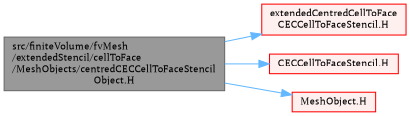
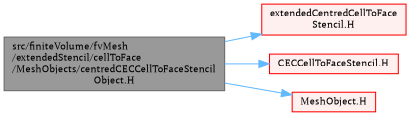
node "extendedCentredCellToFace CECCellToFaceStencil.H": label "extendedCentredCellToFace CECCellToFaceStencil.H" -> "extendedCentredCellToFace Stencil.H"
